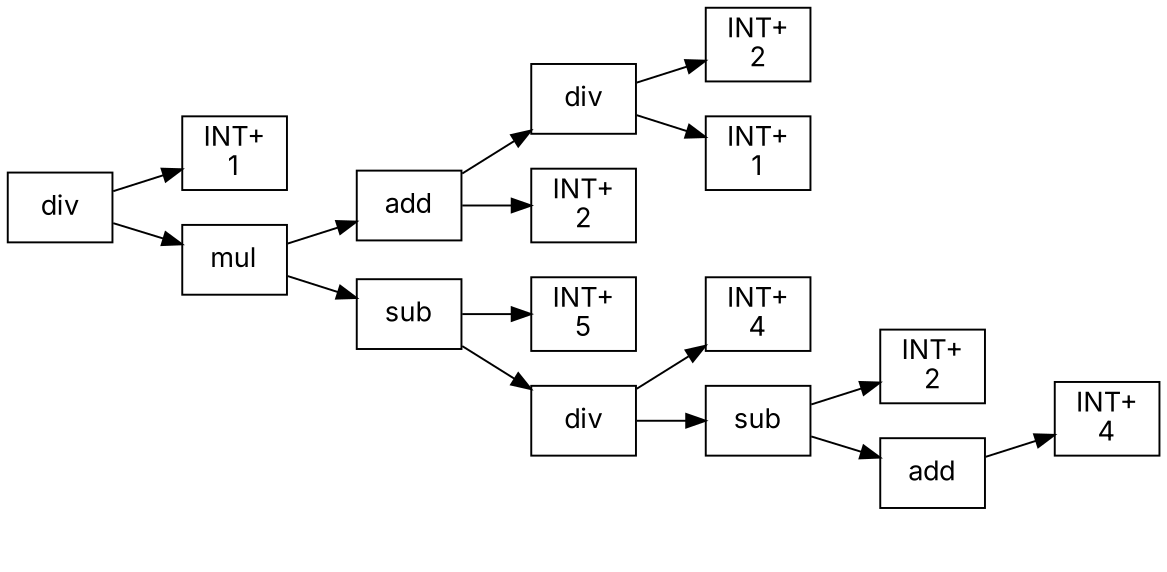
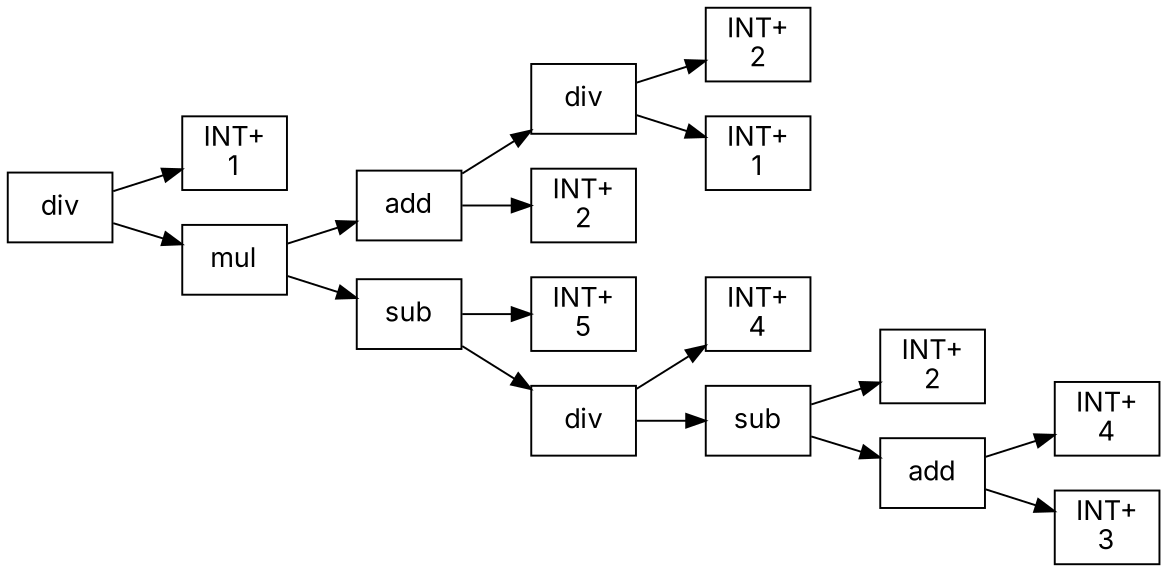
node "INT+ 3": added
